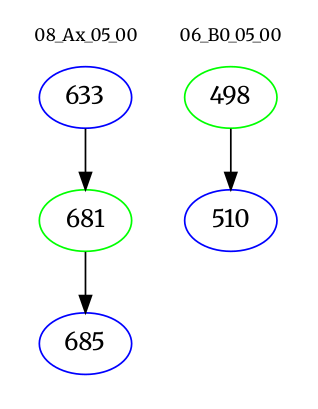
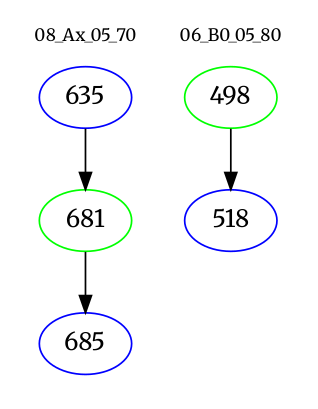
cluster "08_Ax_05_00": label "08_Ax_05_00" -> "08_Ax_05_70"
cluster "06_B0_05_00": label "06_B0_05_00" -> "06_B0_05_80"
node "633": label "633" -> "635"
node "510": label "510" -> "518"
